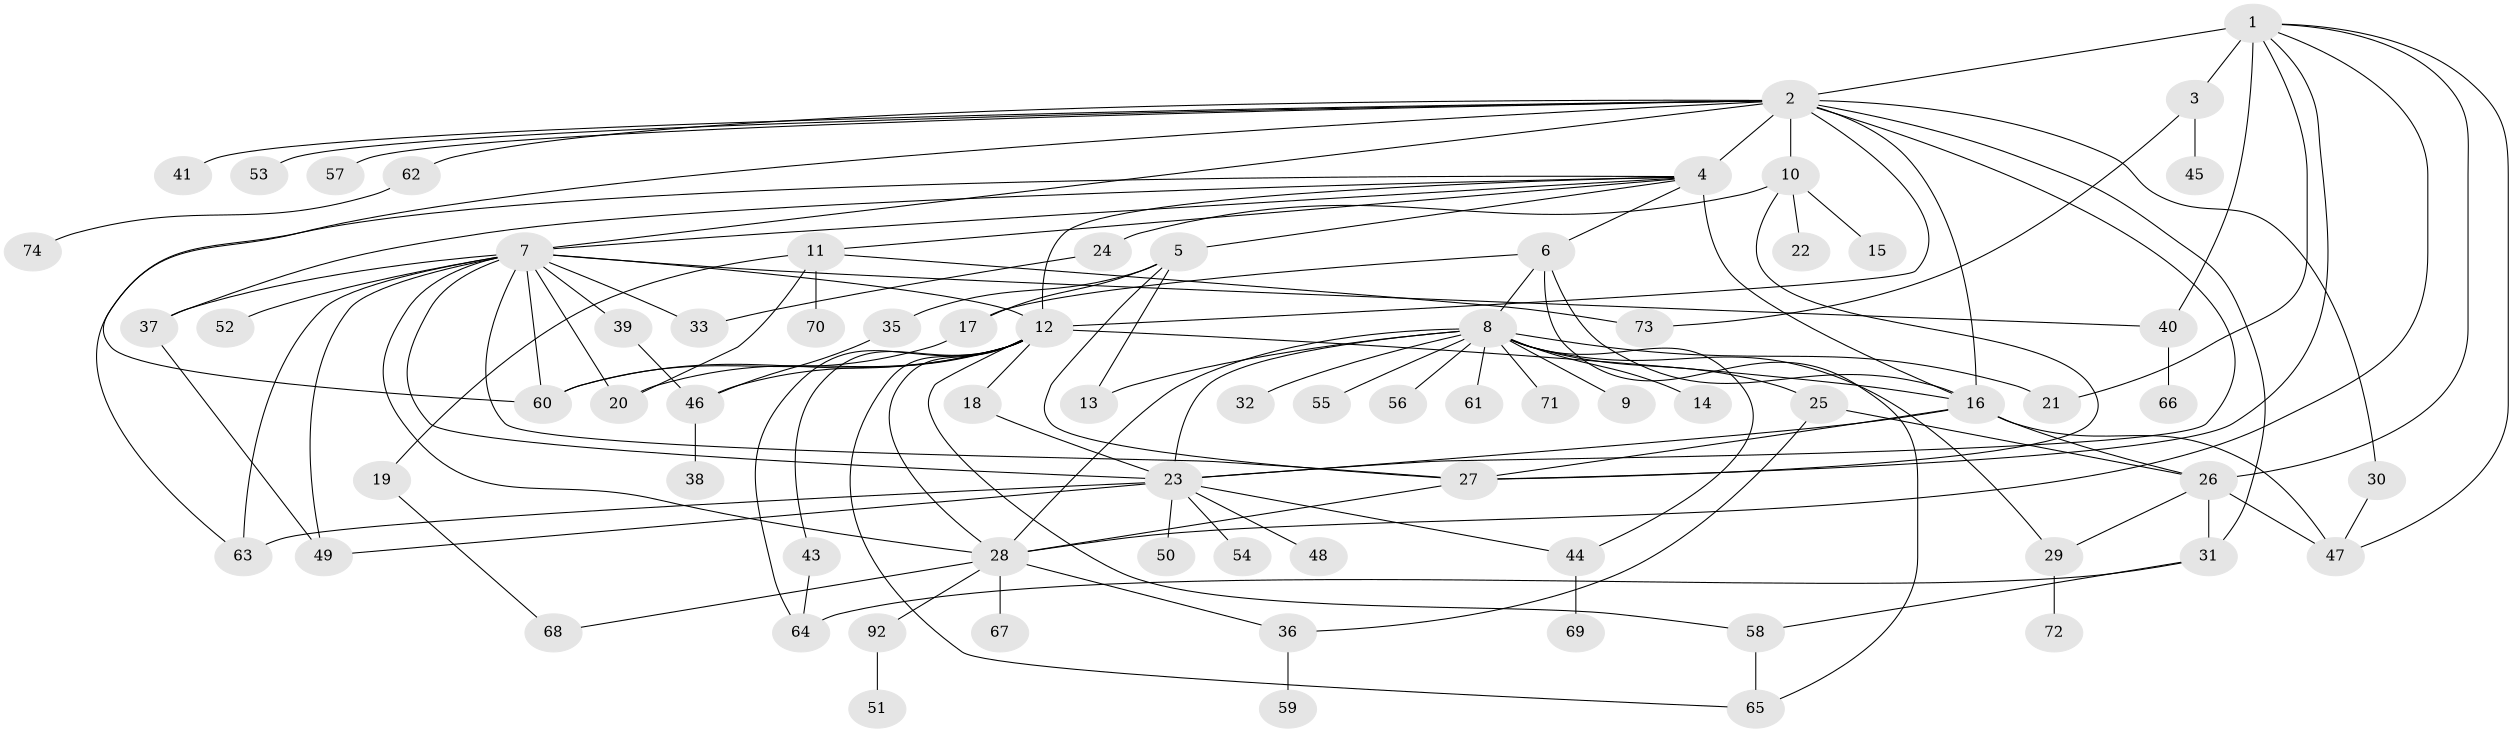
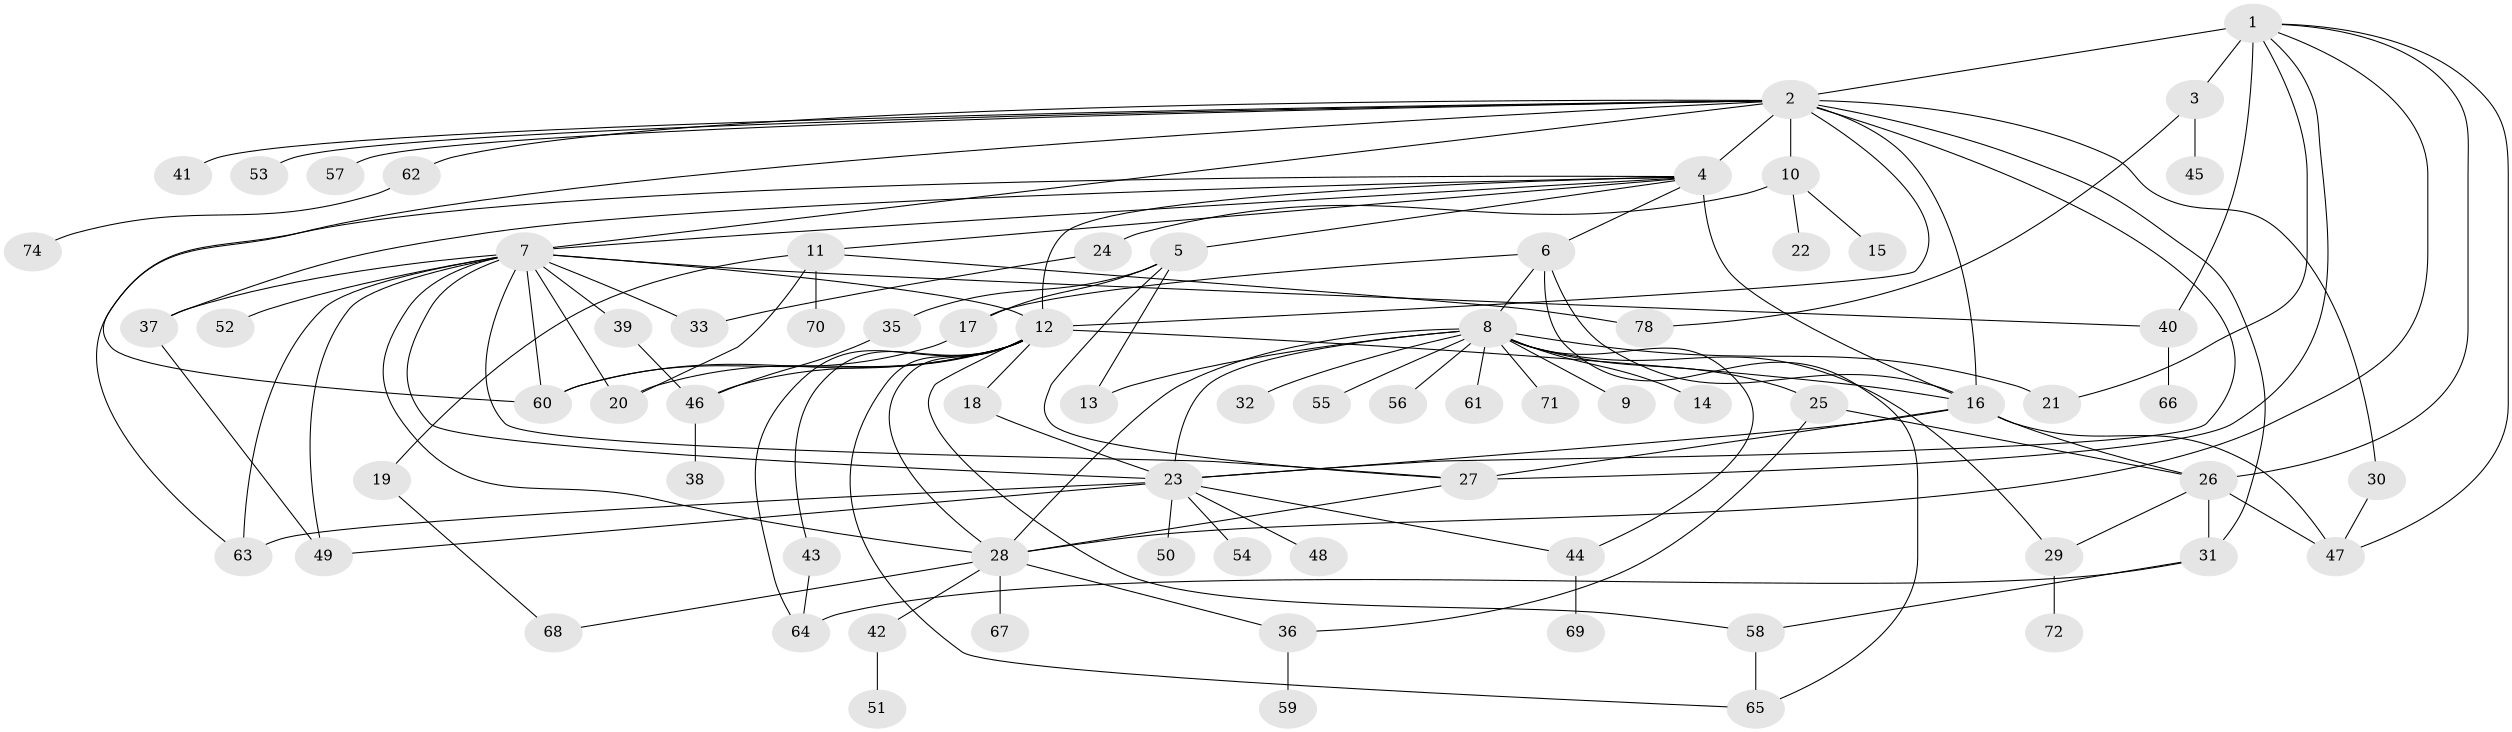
node "73": label "73" -> "78"
edge "10" -- "27": removed
node "92": label "92" -> "42"
